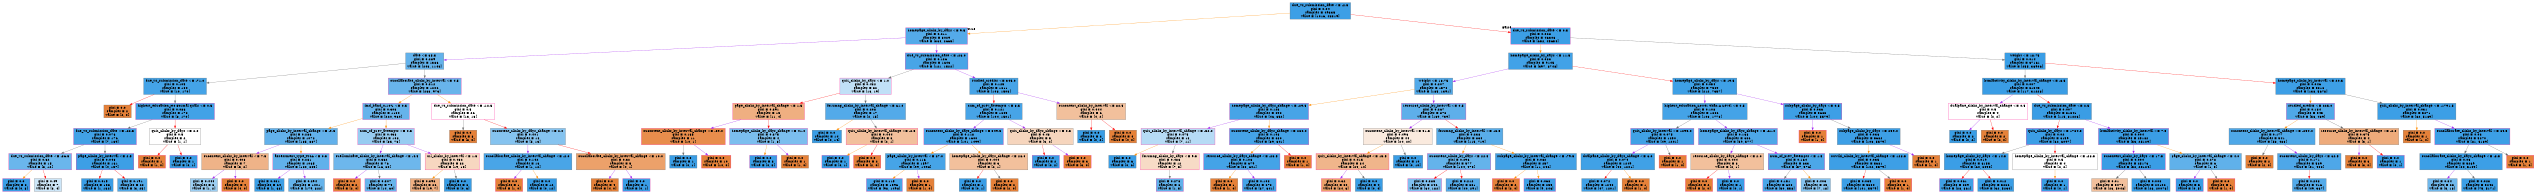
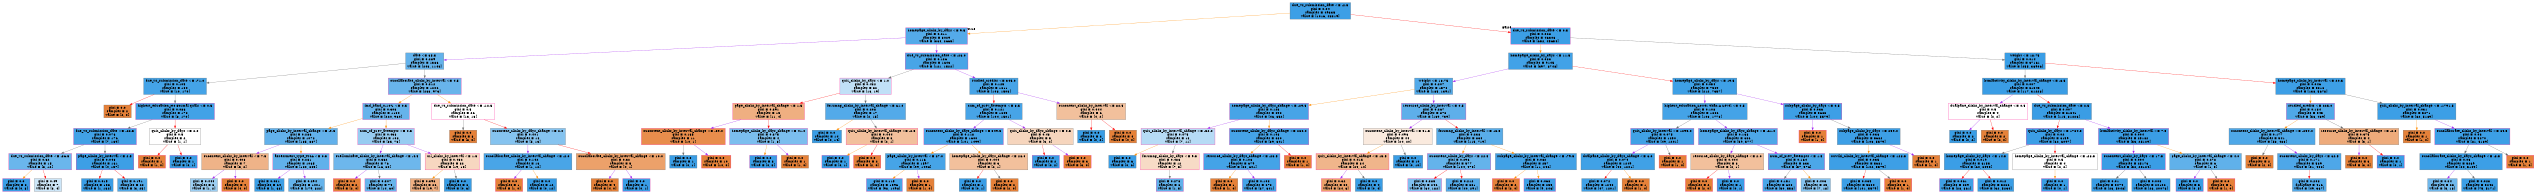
node "gini = 0.01 samples = 5074 value = [26, 5048]": fillcolor #e581397f -> #399de5fe
node "gini = 0.208 samples = 416 value = [49, 367]": label "gini = 0.208 samples = 416 value = [49, 367]" -> "gini = 0.208 dualpane = 416 value = [49, 367]"
